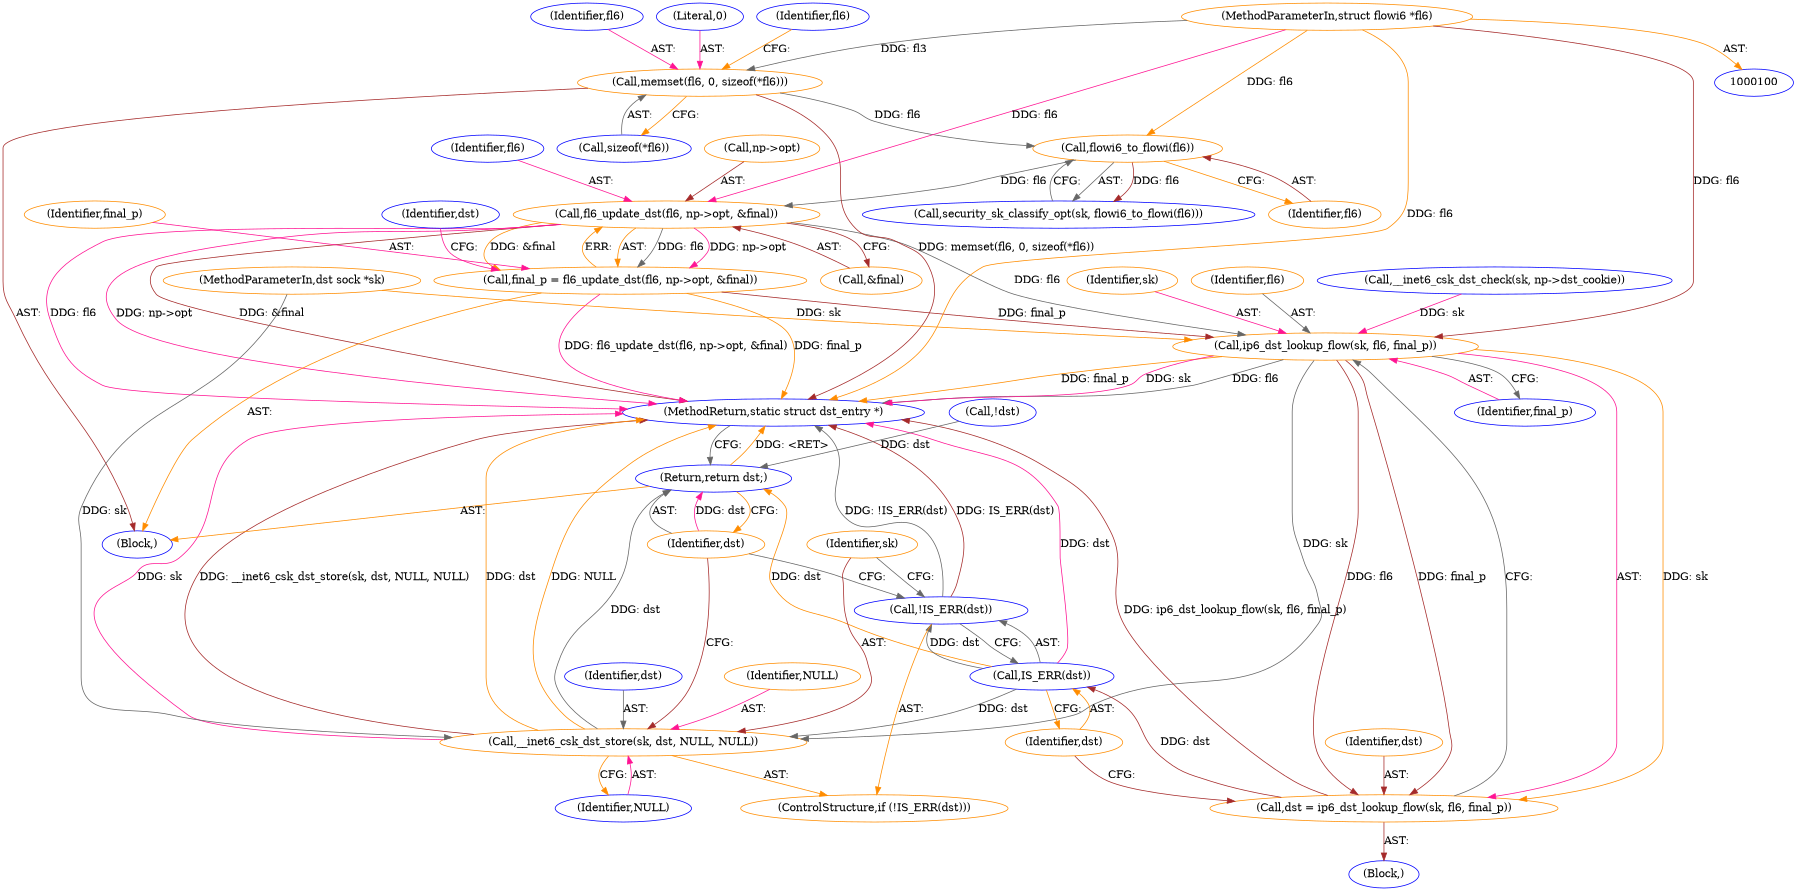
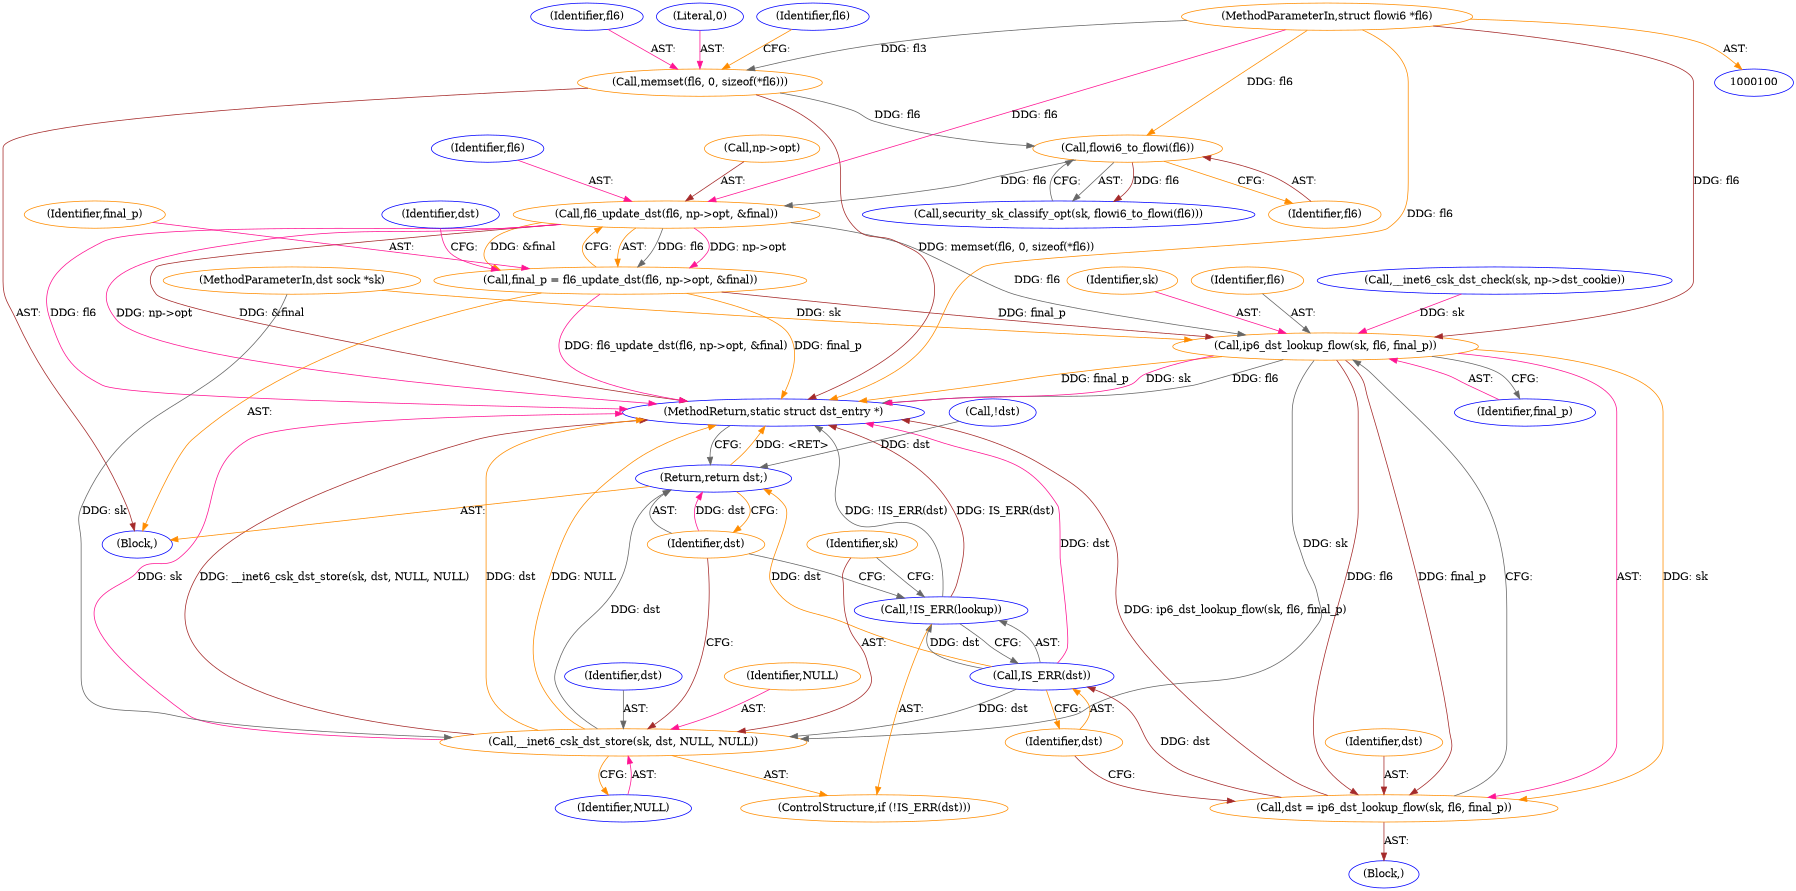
node "(Call,sizeof(*fl6))": removed
edge "(Call,final_p = fl6_update_dst(fl6, np->opt, &final))" -> "(Call,fl6_update_dst(fl6, np->opt, &final))": label "ERR: " -> "CFG: "
node "(Call,&final)": removed
node "(Call,!IS_ERR(dst))": label "(Call,!IS_ERR(dst))" -> "(Call,!IS_ERR(lookup))"
